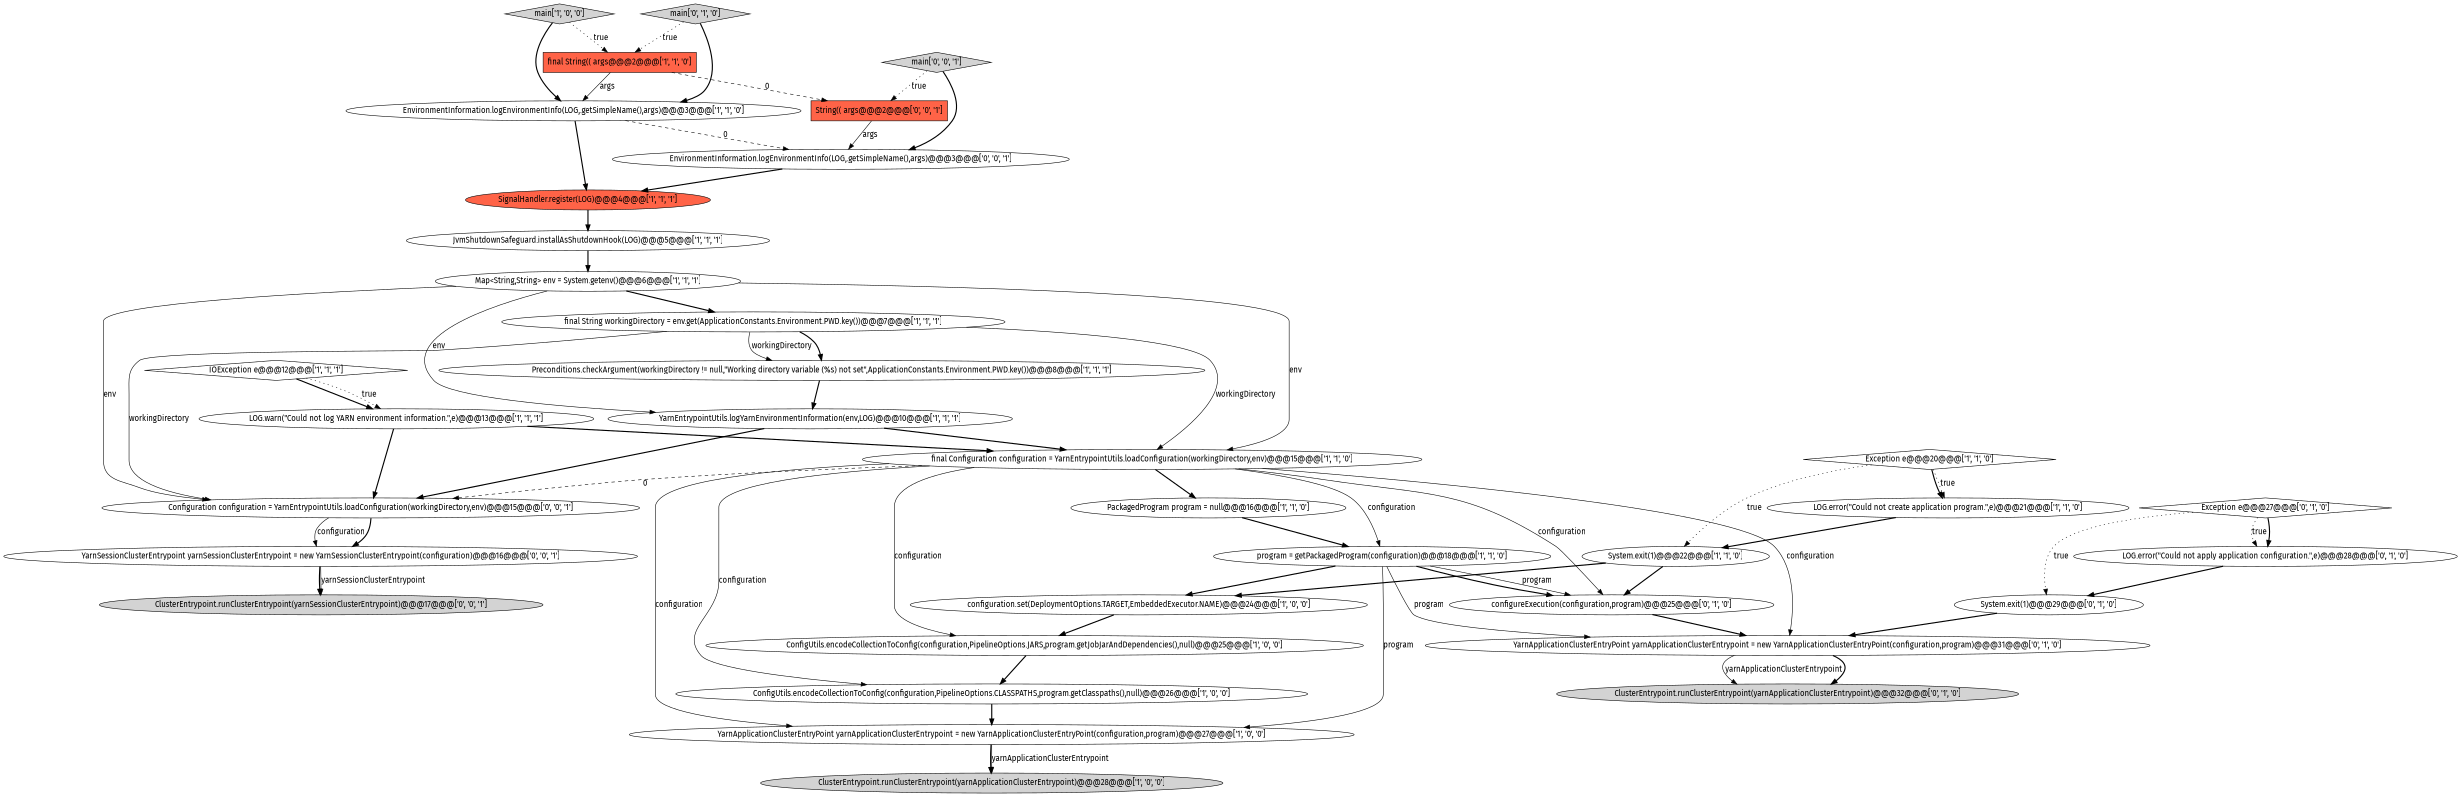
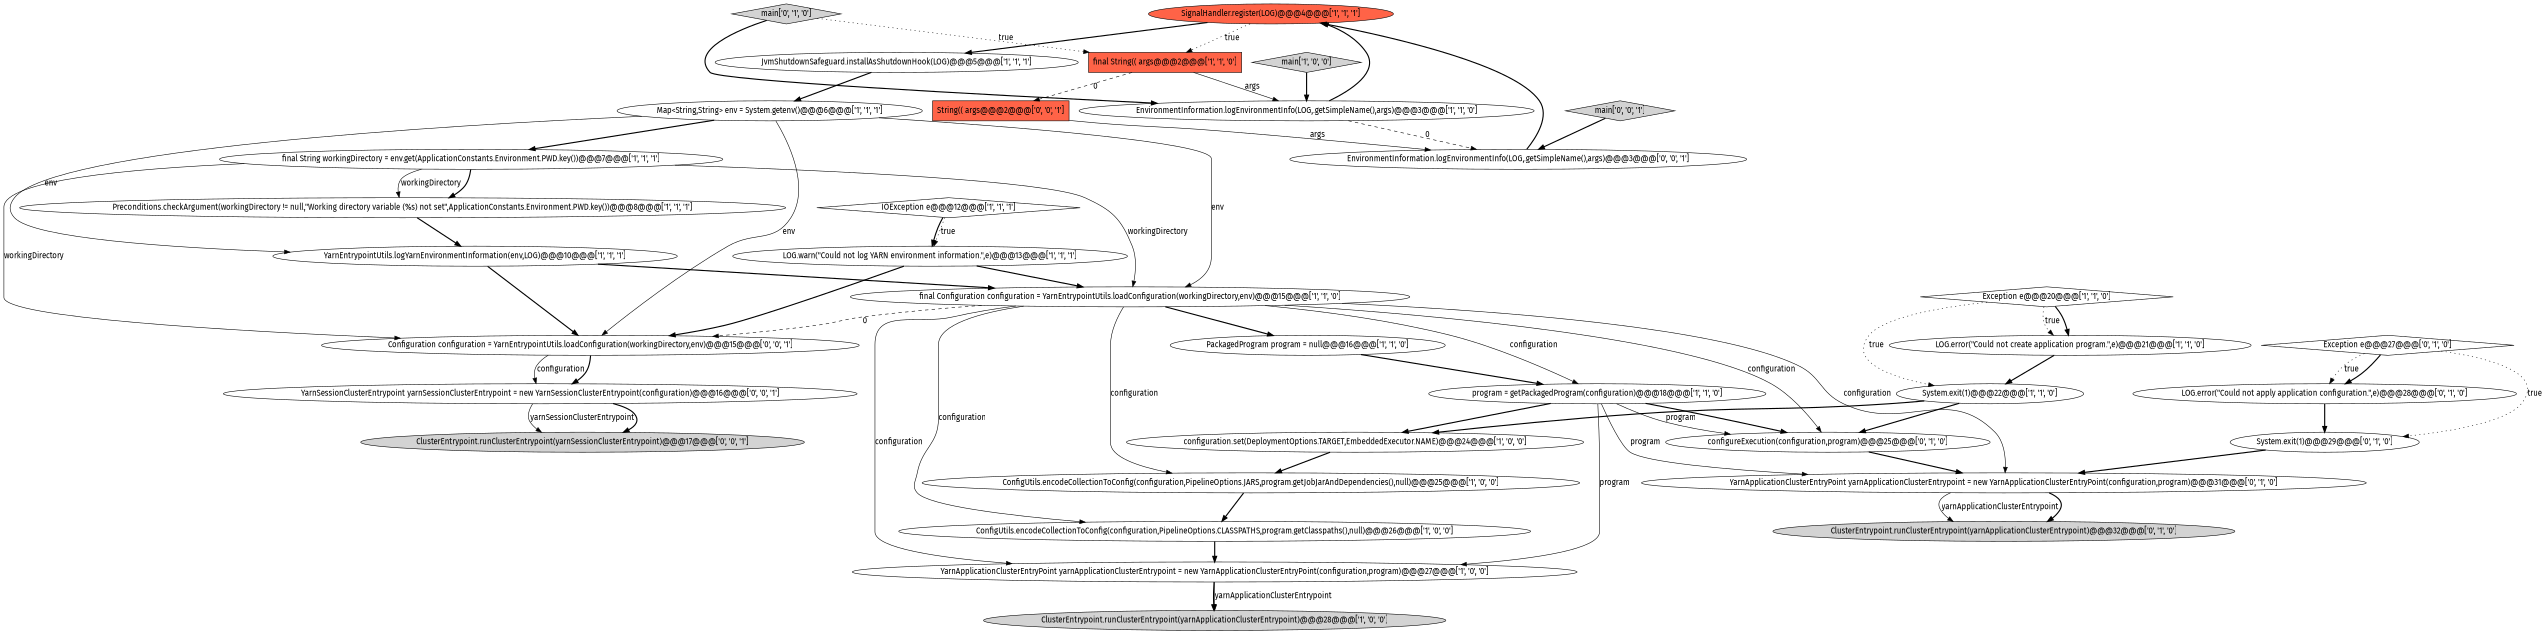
edge "main['1', '0', '0']" -> "final String(( args@@@2@@@['1', '1', '0']": now "SignalHandler.register(LOG)@@@4@@@['1', '1', '1']" -> "final String(( args@@@2@@@['1', '1', '0']"
edge "main['0', '0', '1']" -> "String(( args@@@2@@@['0', '0', '1']": removed, label "true"
